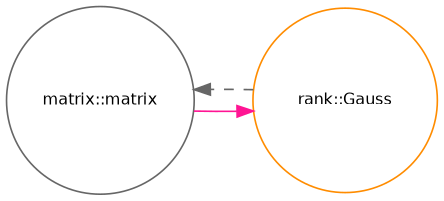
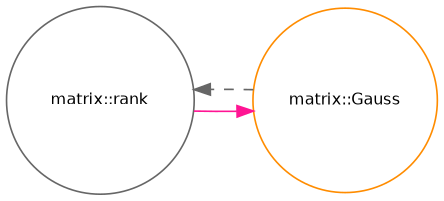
node "matrix::matrix": label "matrix::matrix" -> "matrix::rank"
node "rank::Gauss": label "rank::Gauss" -> "matrix::Gauss"
